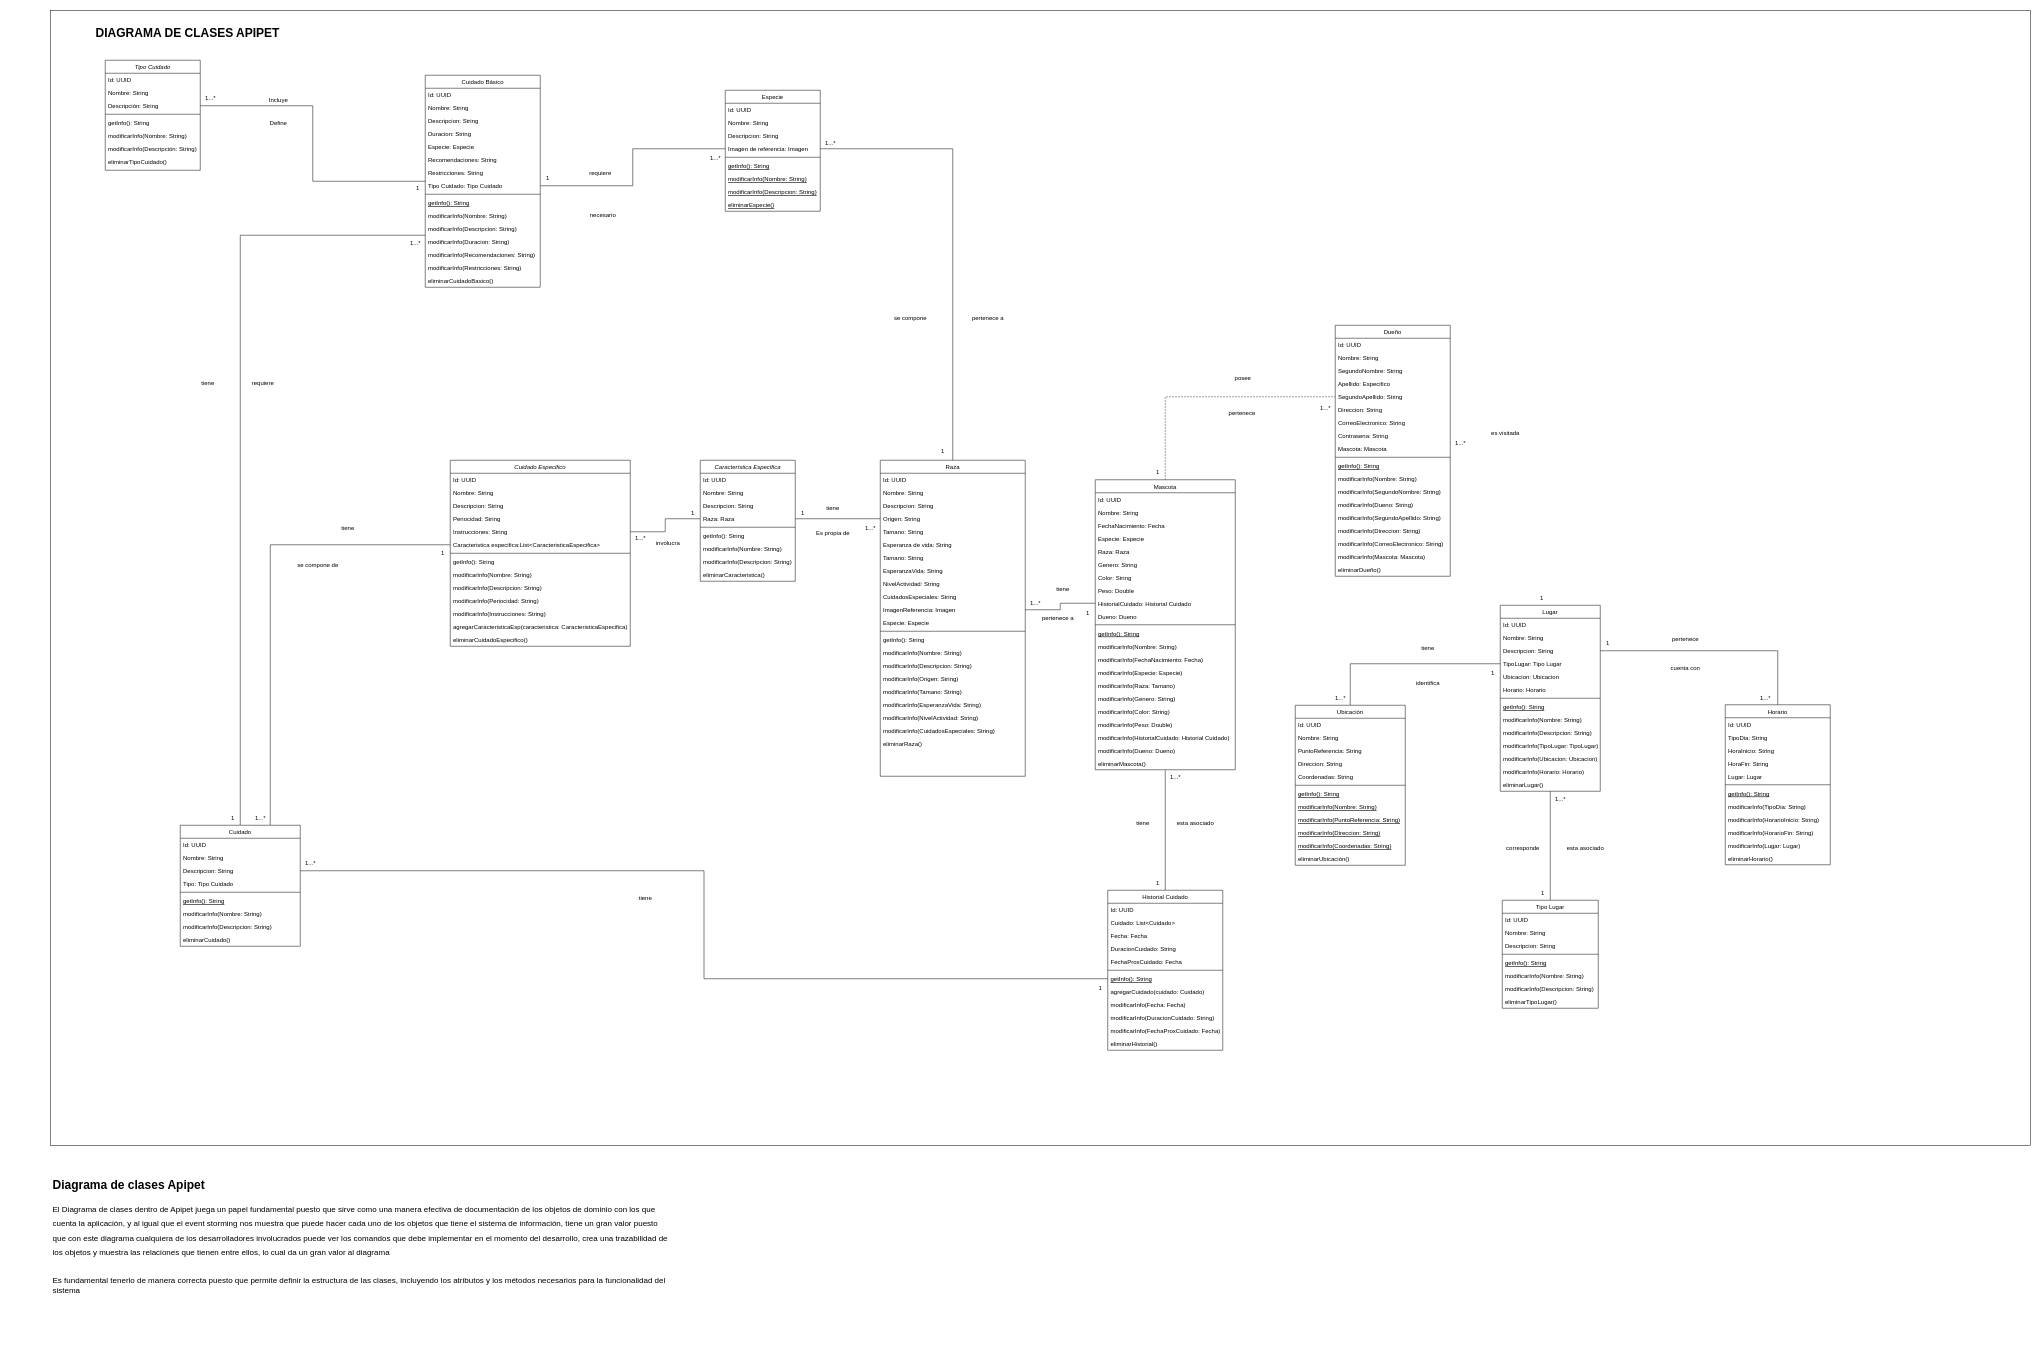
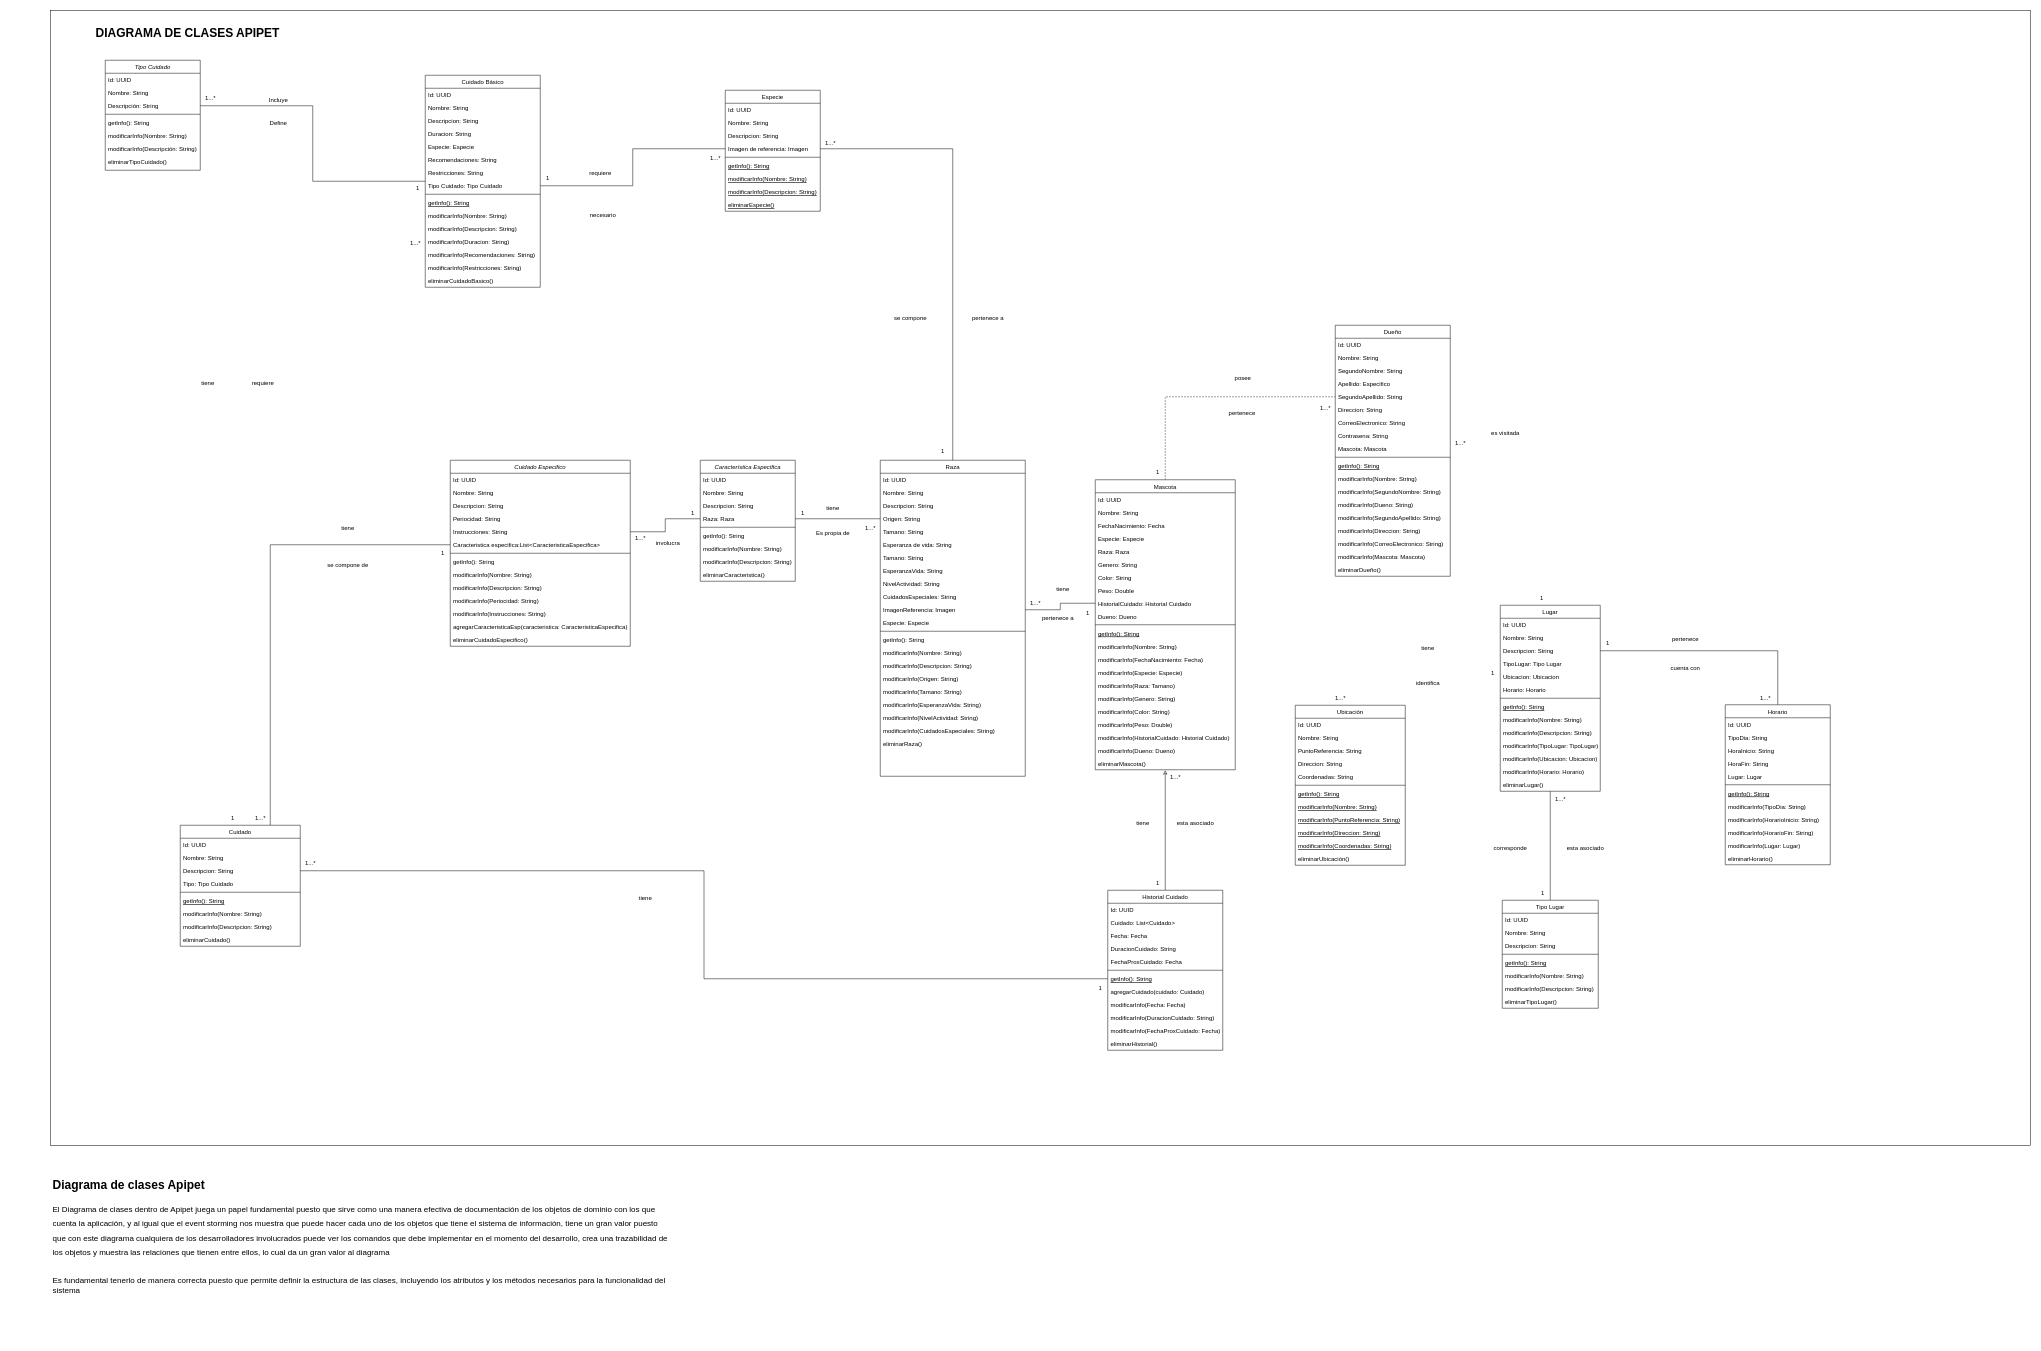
edge "Cuidado Básico" -- "Cuidado": removed
node "se compone de": moved (318, 565) -> (348, 565)
edge "TipoLugar: Tipo Lugar" -- "Ubicación": removed
edge "eliminarMascota()" -- "Historial Cuidado": arrowhead none -> classic
node "corresponde": moved (1523, 848) -> (1510, 848)
